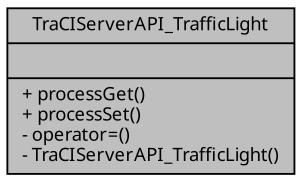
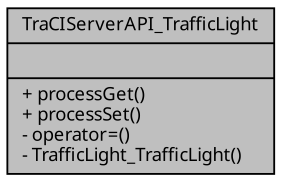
node "TraCIServerAPI_TrafficLight": text "- TraCIServerAPI_TrafficLight()" -> "- TrafficLight_TrafficLight()"
